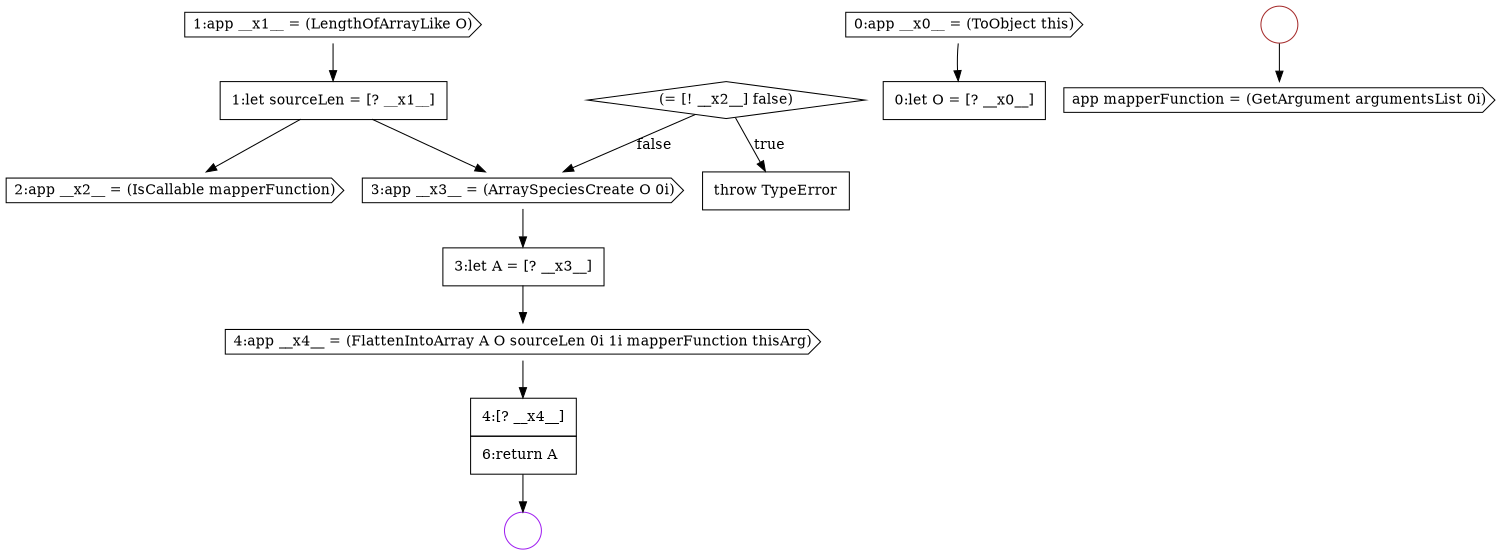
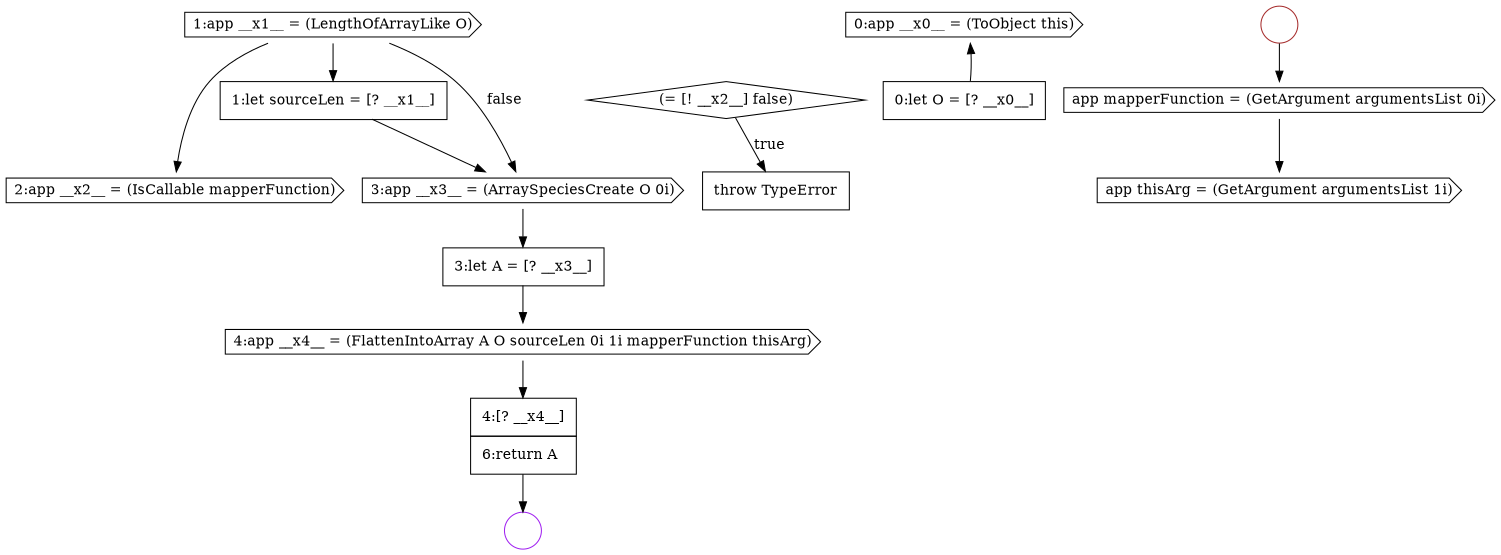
edge "0:app __x0__ = (ToObject this)" -> "0:let O = [? __x0__]": reversed
edge "(= [! __x2__] false)" -> "3:app __x3__ = (ArraySpeciesCreate O 0i)": now "1:app __x1__ = (LengthOfArrayLike O)" -> "3:app __x3__ = (ArraySpeciesCreate O 0i)"
edge "1:let sourceLen = [? __x1__]" -> "2:app __x2__ = (IsCallable mapperFunction)": now "1:app __x1__ = (LengthOfArrayLike O)" -> "2:app __x2__ = (IsCallable mapperFunction)"
node "app thisArg = (GetArgument argumentsList 1i)": added
